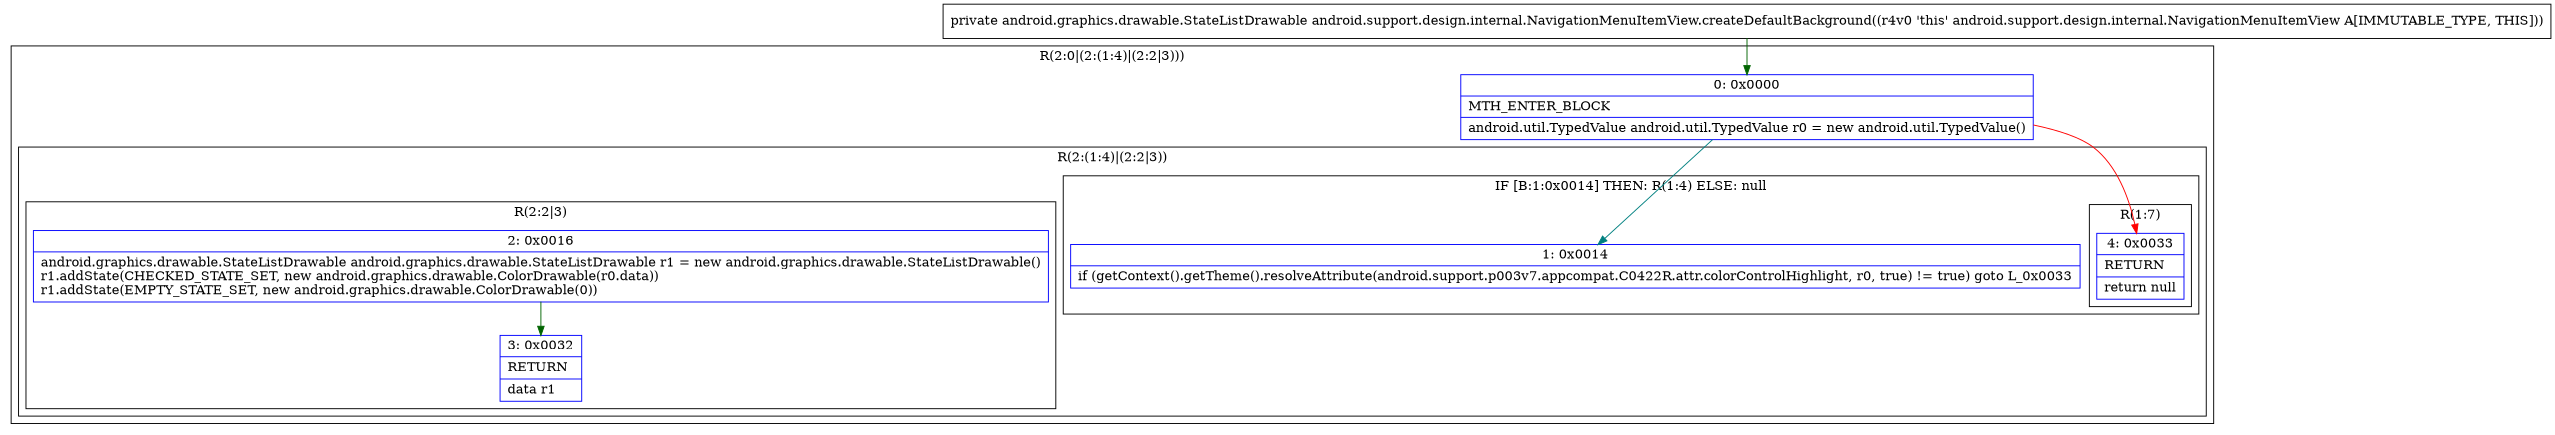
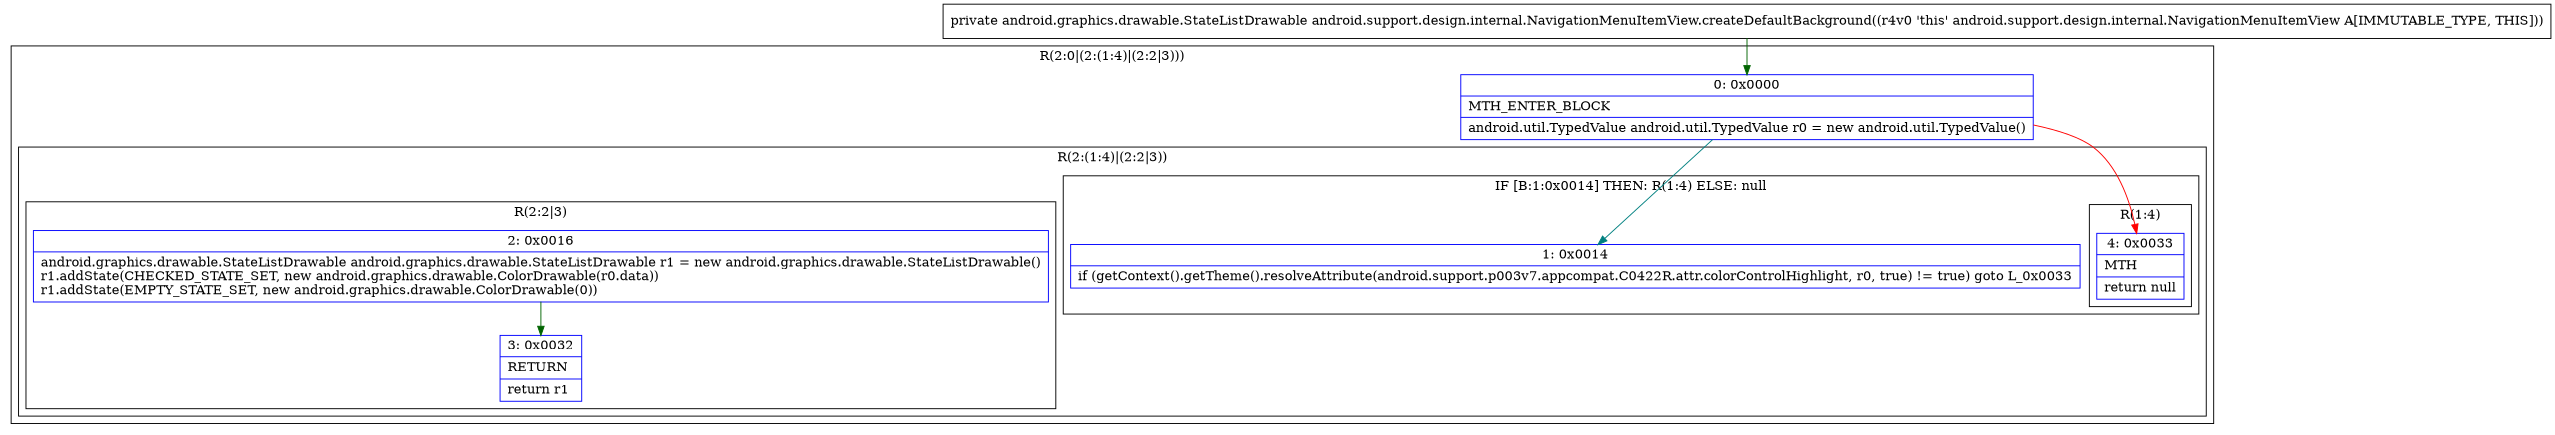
cluster "R(1:7)": label "R(1:7)" -> "R(1:4)"
node "4: 0x0033": text "RETURN" -> "MTH"
node "3: 0x0032": text "data r1" -> "return r1"
